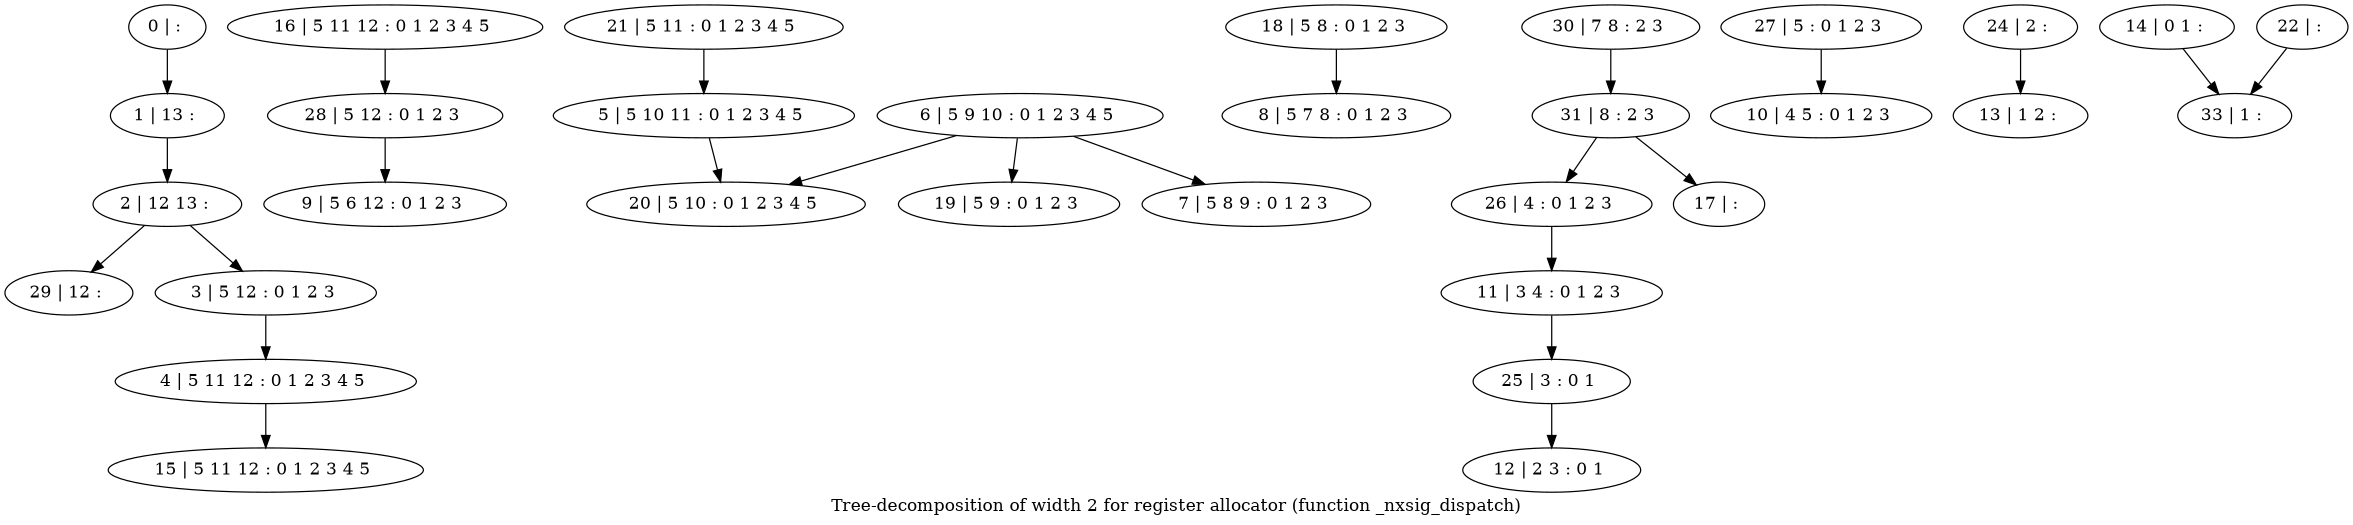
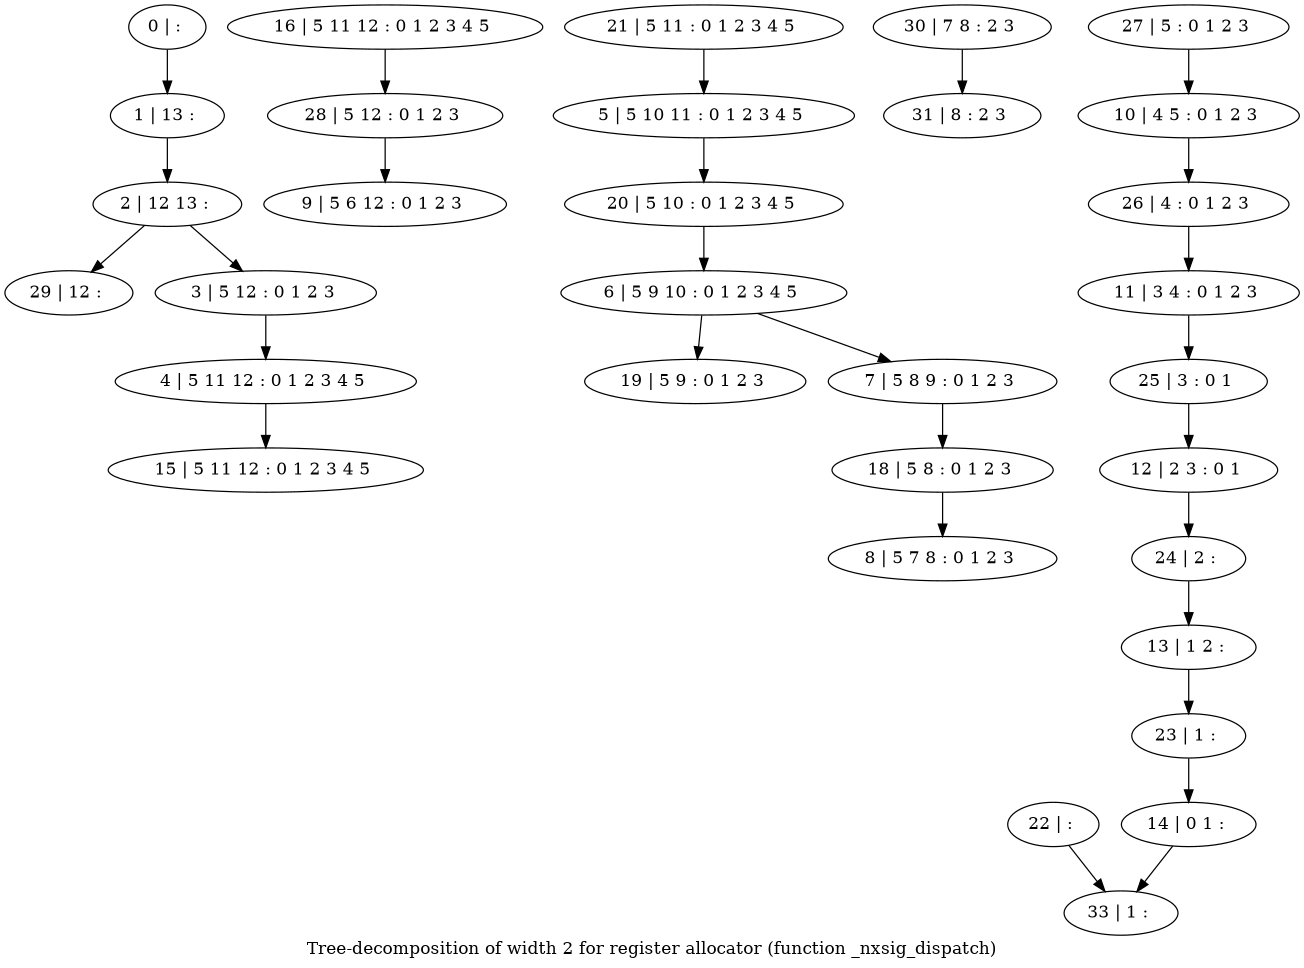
edge "31 | 8 : 2 3" -> "26 | 4 : 0 1 2 3": now "10 | 4 5 : 0 1 2 3" -> "26 | 4 : 0 1 2 3"
edge "6 | 5 9 10 : 0 1 2 3 4 5" -> "20 | 5 10 : 0 1 2 3 4 5": reversed
node "17 | :": removed
edge "7 | 5 8 9 : 0 1 2 3" -> "18 | 5 8 : 0 1 2 3": added
edge "12 | 2 3 : 0 1" -> "24 | 2 :": added
node "23 | 1 :": added
